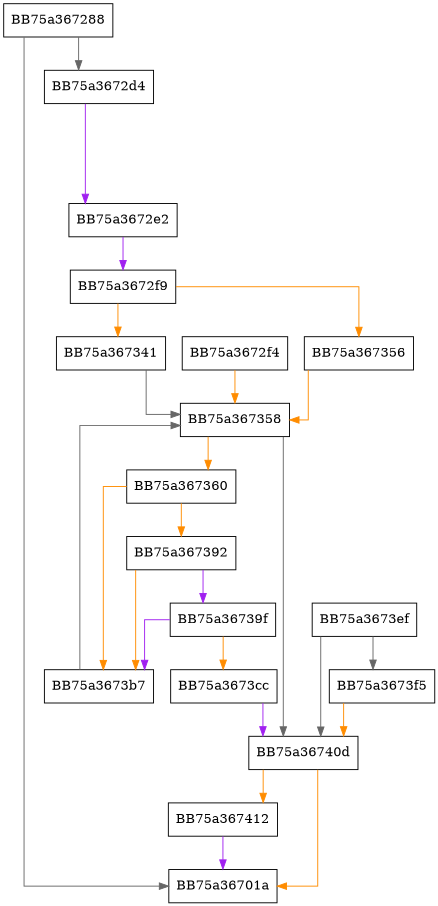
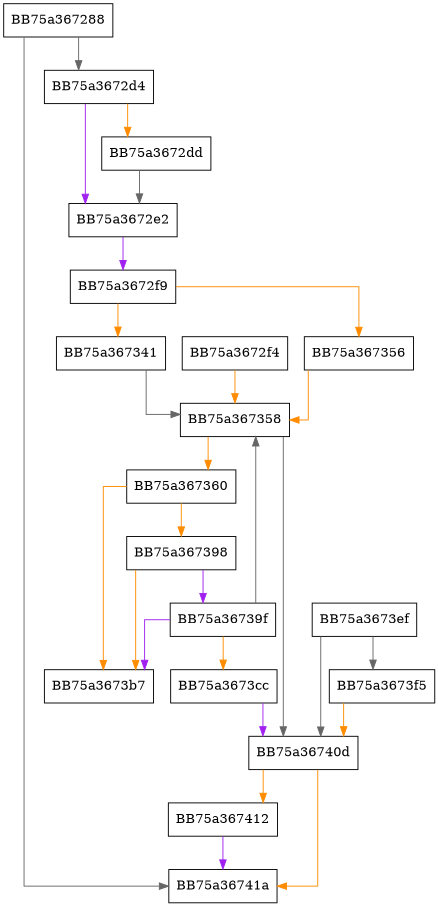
node "BB75a3672dd": added
edge "BB75a3673b7" -> "BB75a367358": now "BB75a36739f" -> "BB75a367358"
node "BB75a367392": label "BB75a367392" -> "BB75a367398"
node "BB75a36701a": label "BB75a36701a" -> "BB75a36741a"
